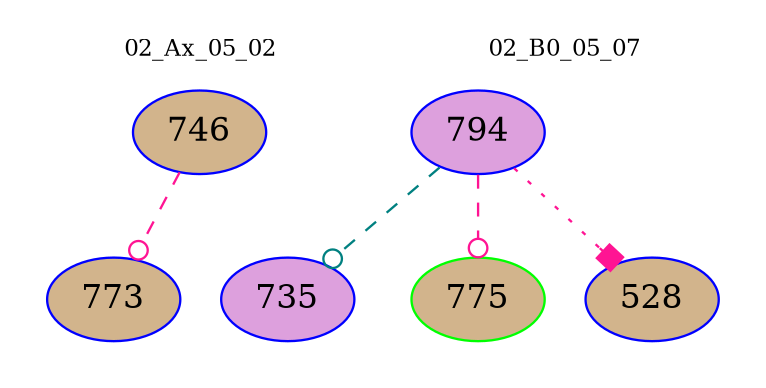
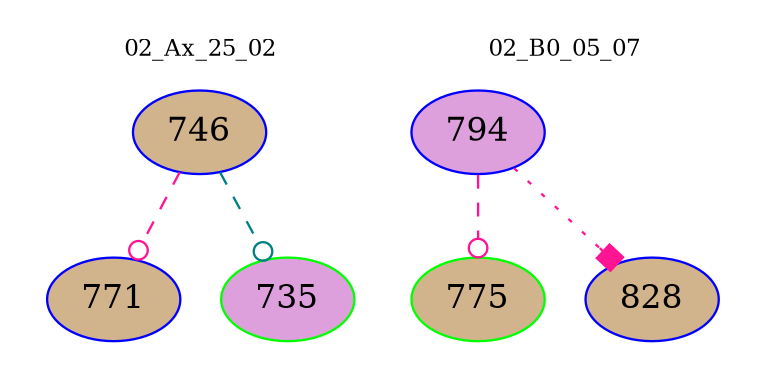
cluster "02_Ax_05_02": label "02_Ax_05_02" -> "02_Ax_25_02"
edge "794" -> "735": now "746" -> "735"
node "773": label "773" -> "771"
node "735": color blue -> green
node "528": label "528" -> "828"
